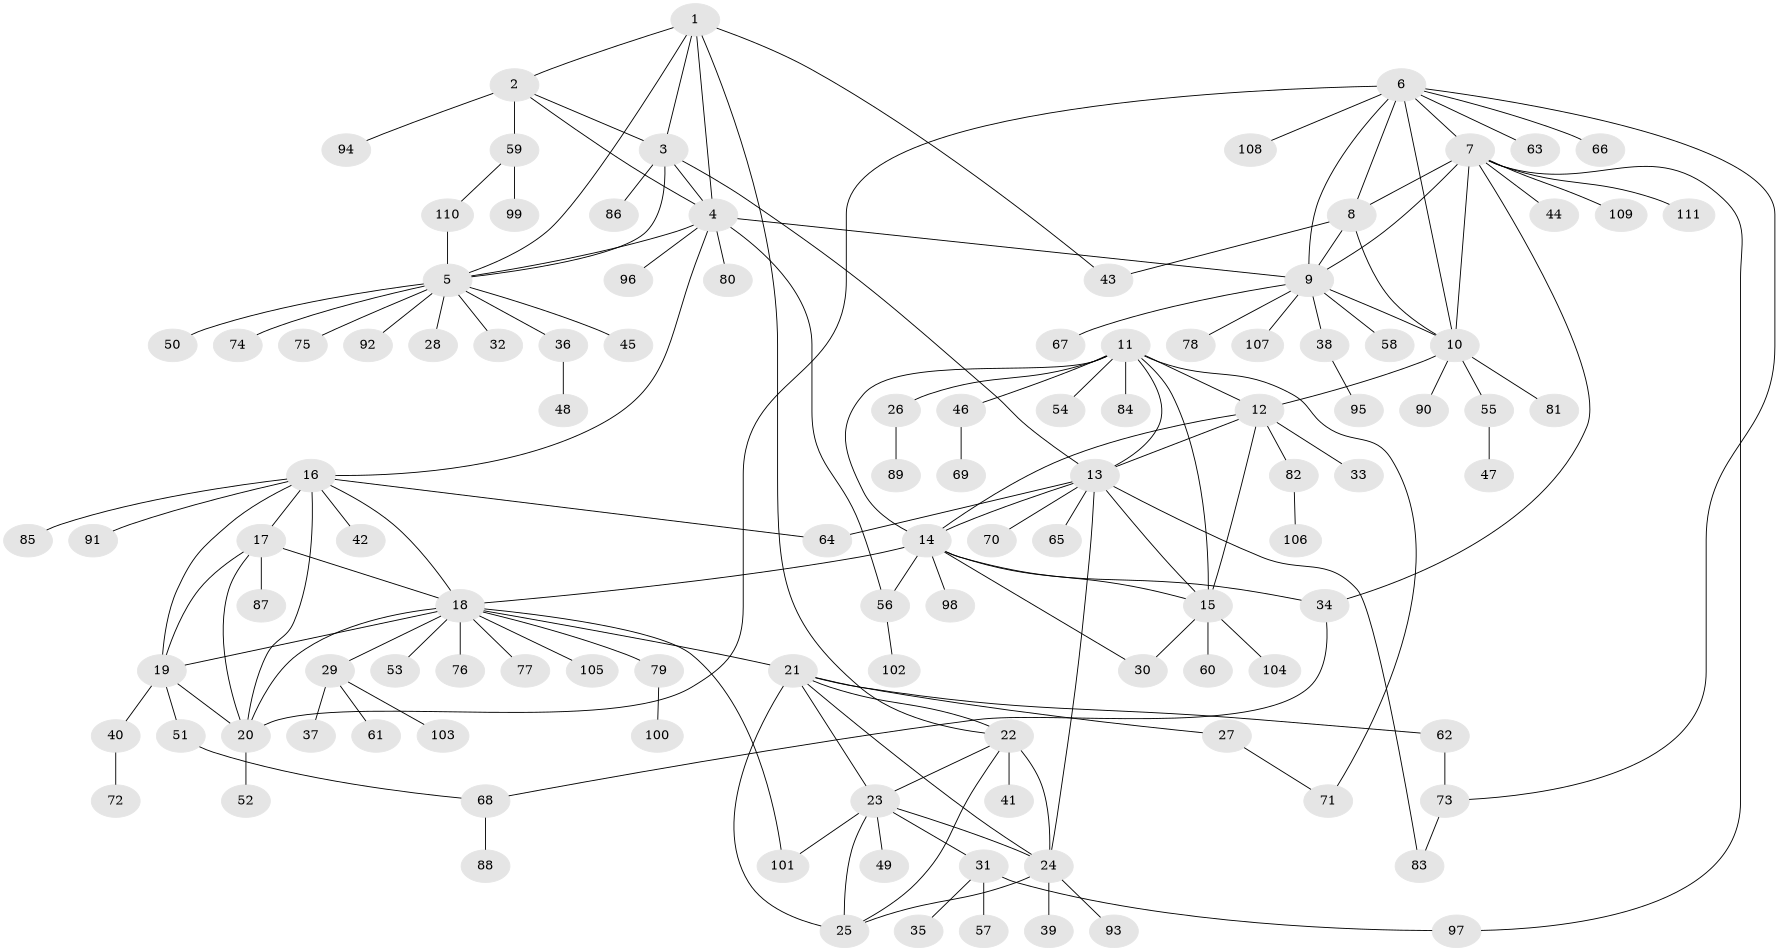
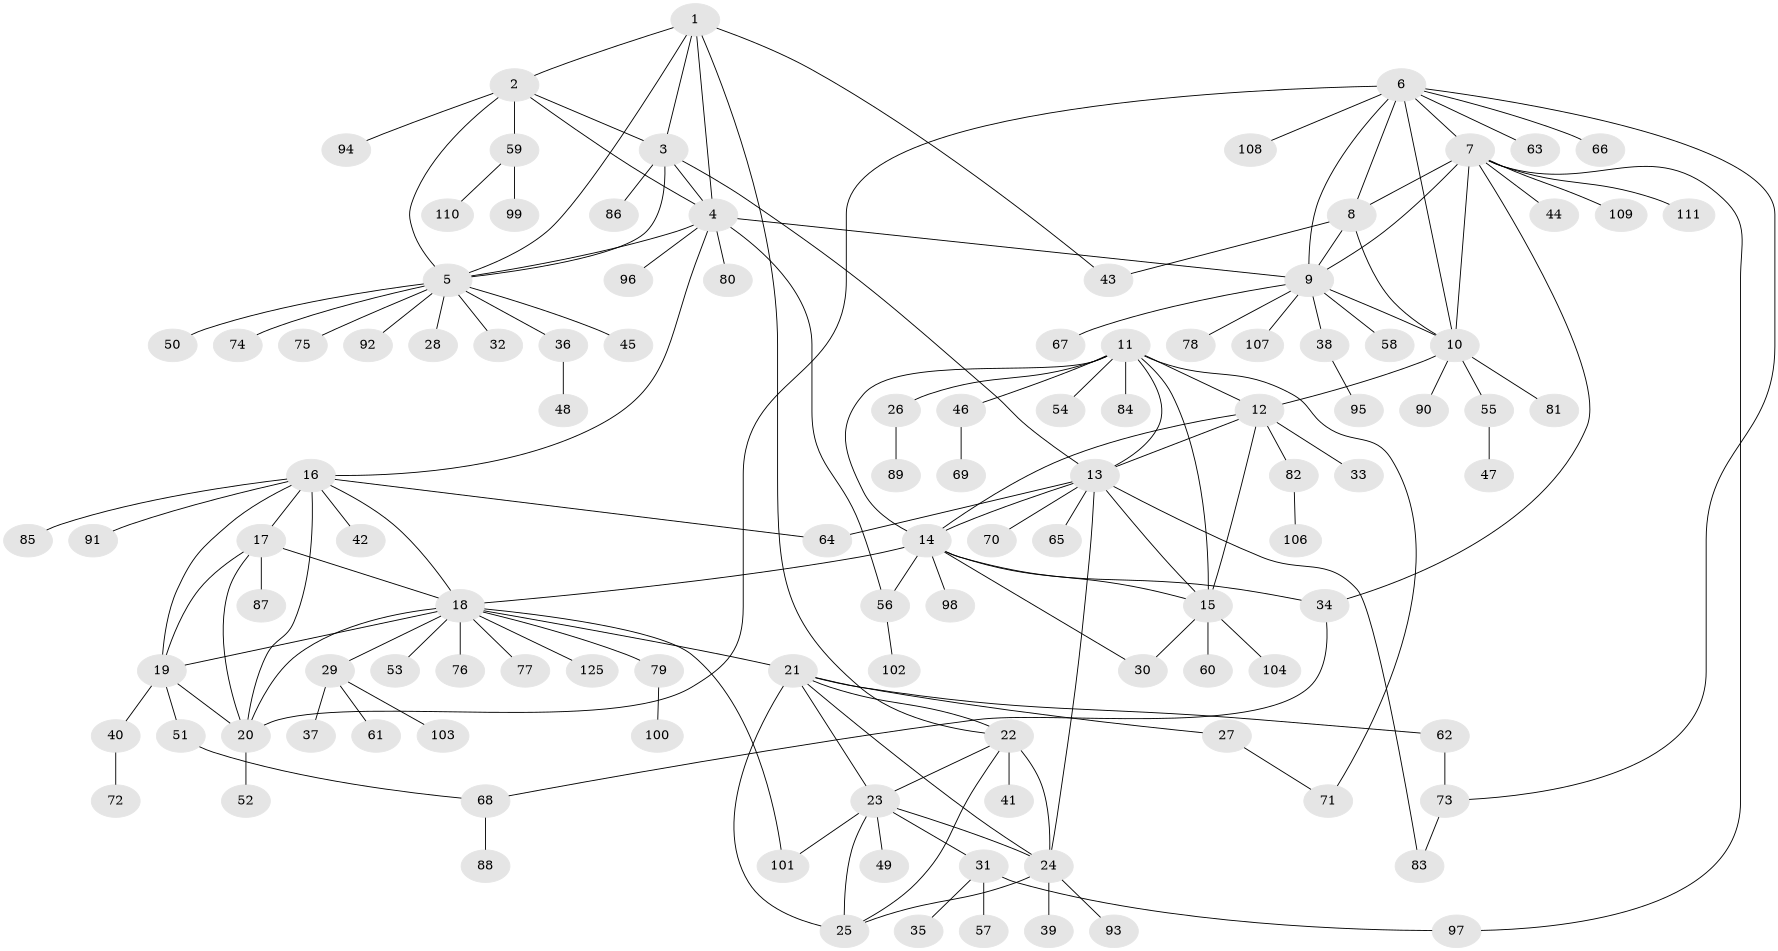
edge "110" -- "5": now "2" -- "5"
node "105": label "105" -> "125"
